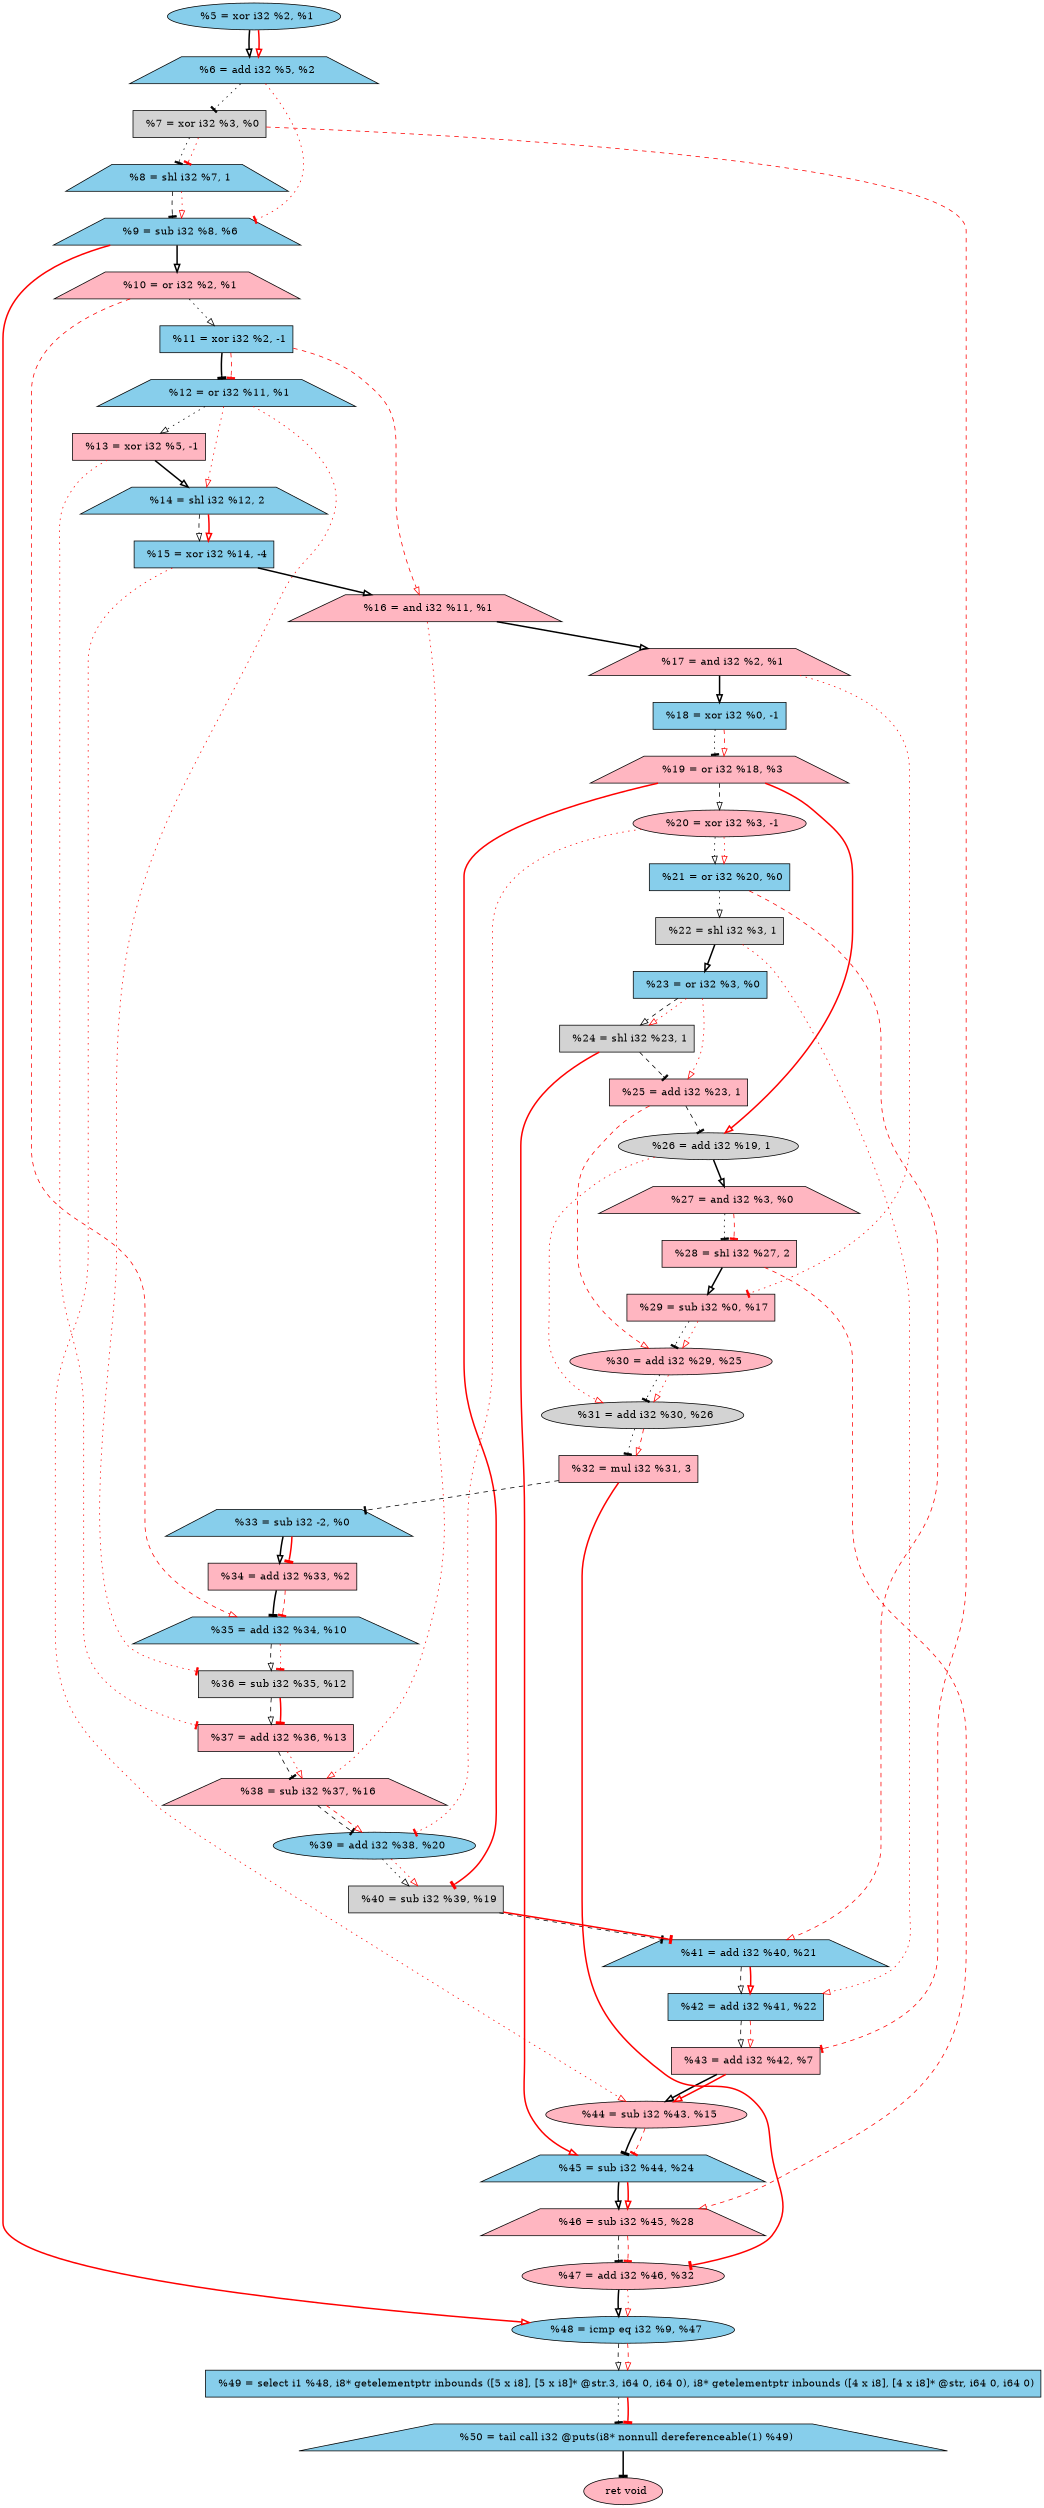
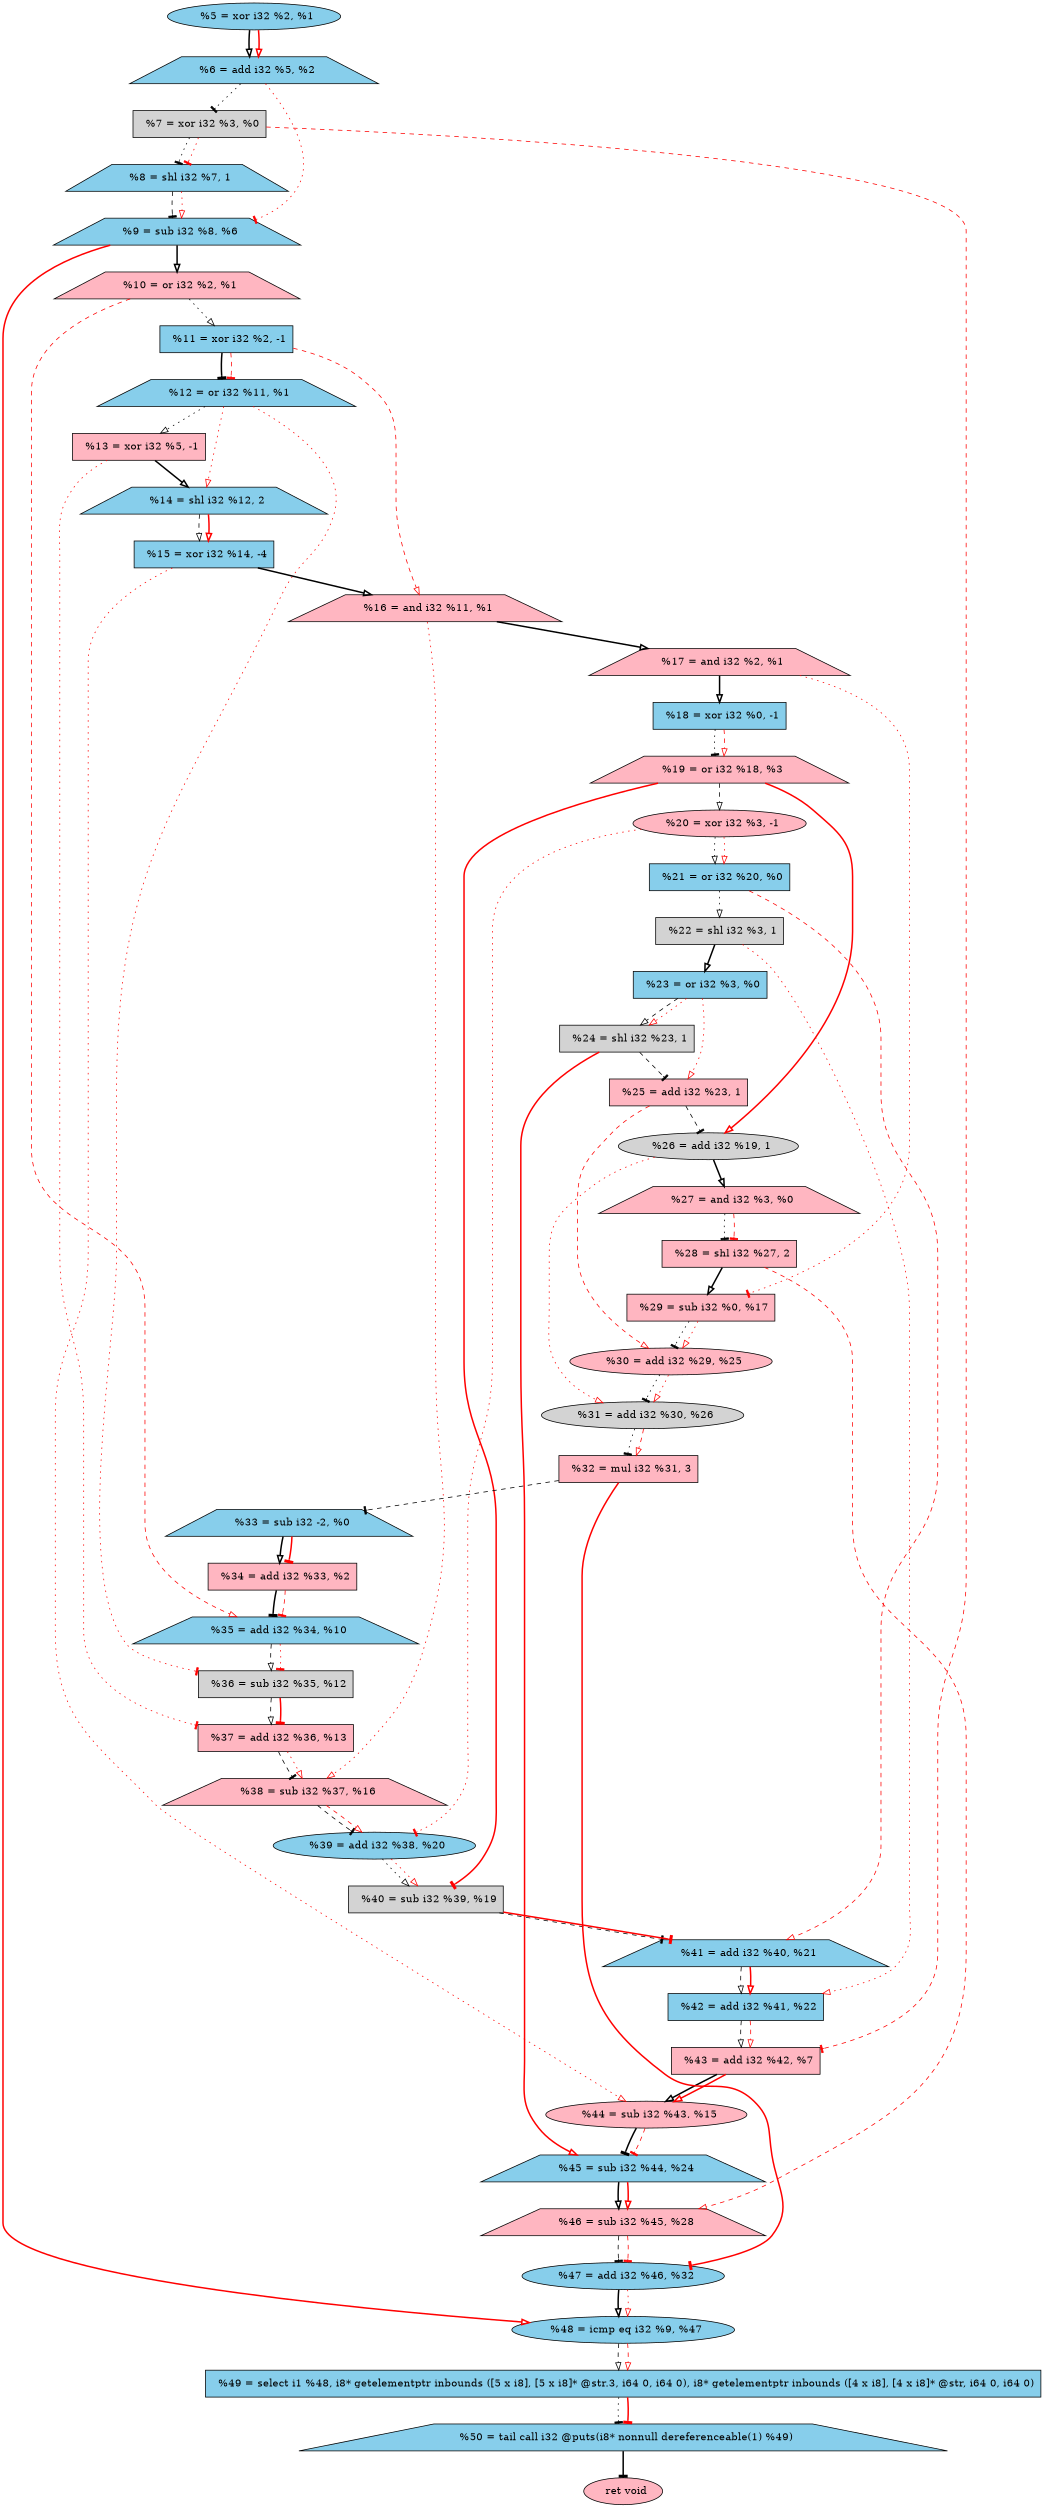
node "%47 = add i32 %46, %32": fillcolor lightpink -> skyblue
